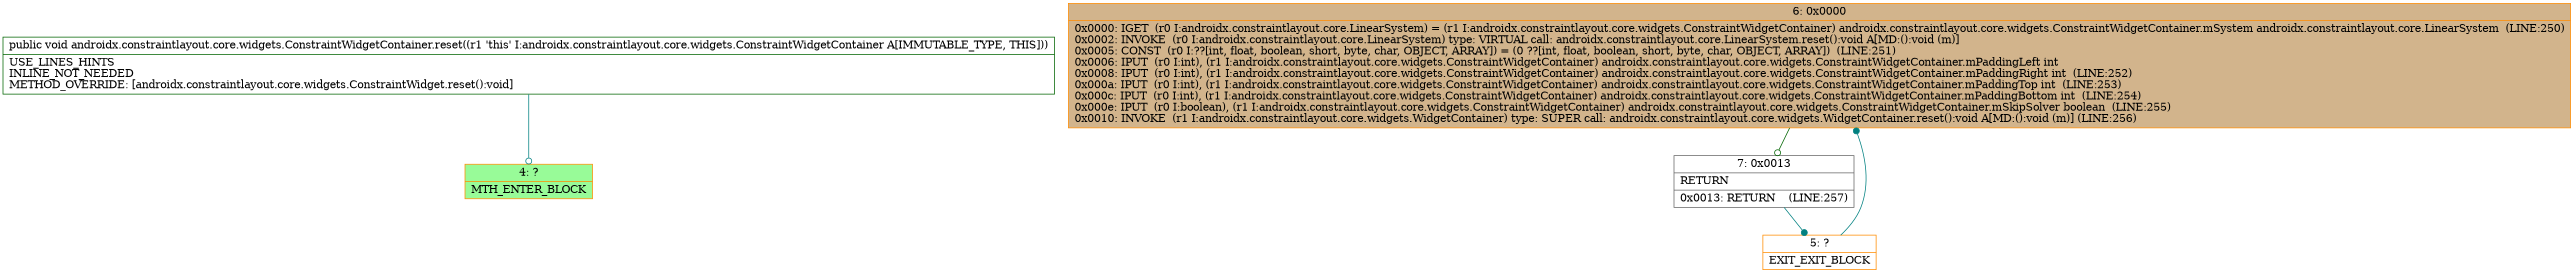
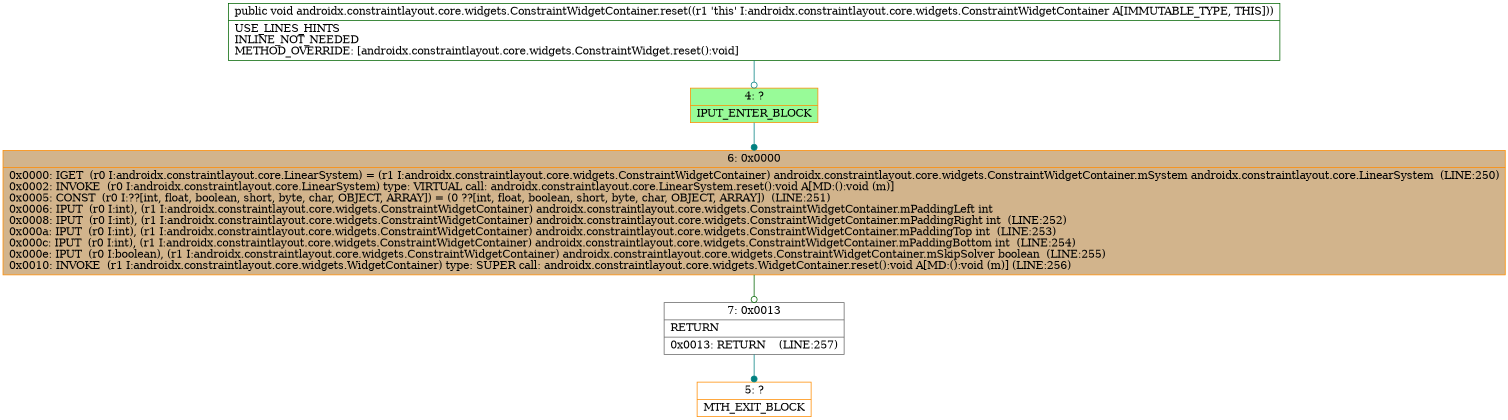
edge "5: ?" -> "6: 0x0000": now "4: ?" -> "6: 0x0000"
node "4: ?": text "MTH_ENTER_BLOCK" -> "IPUT_ENTER_BLOCK"
node "5: ?": text "EXIT_EXIT_BLOCK" -> "MTH_EXIT_BLOCK"
